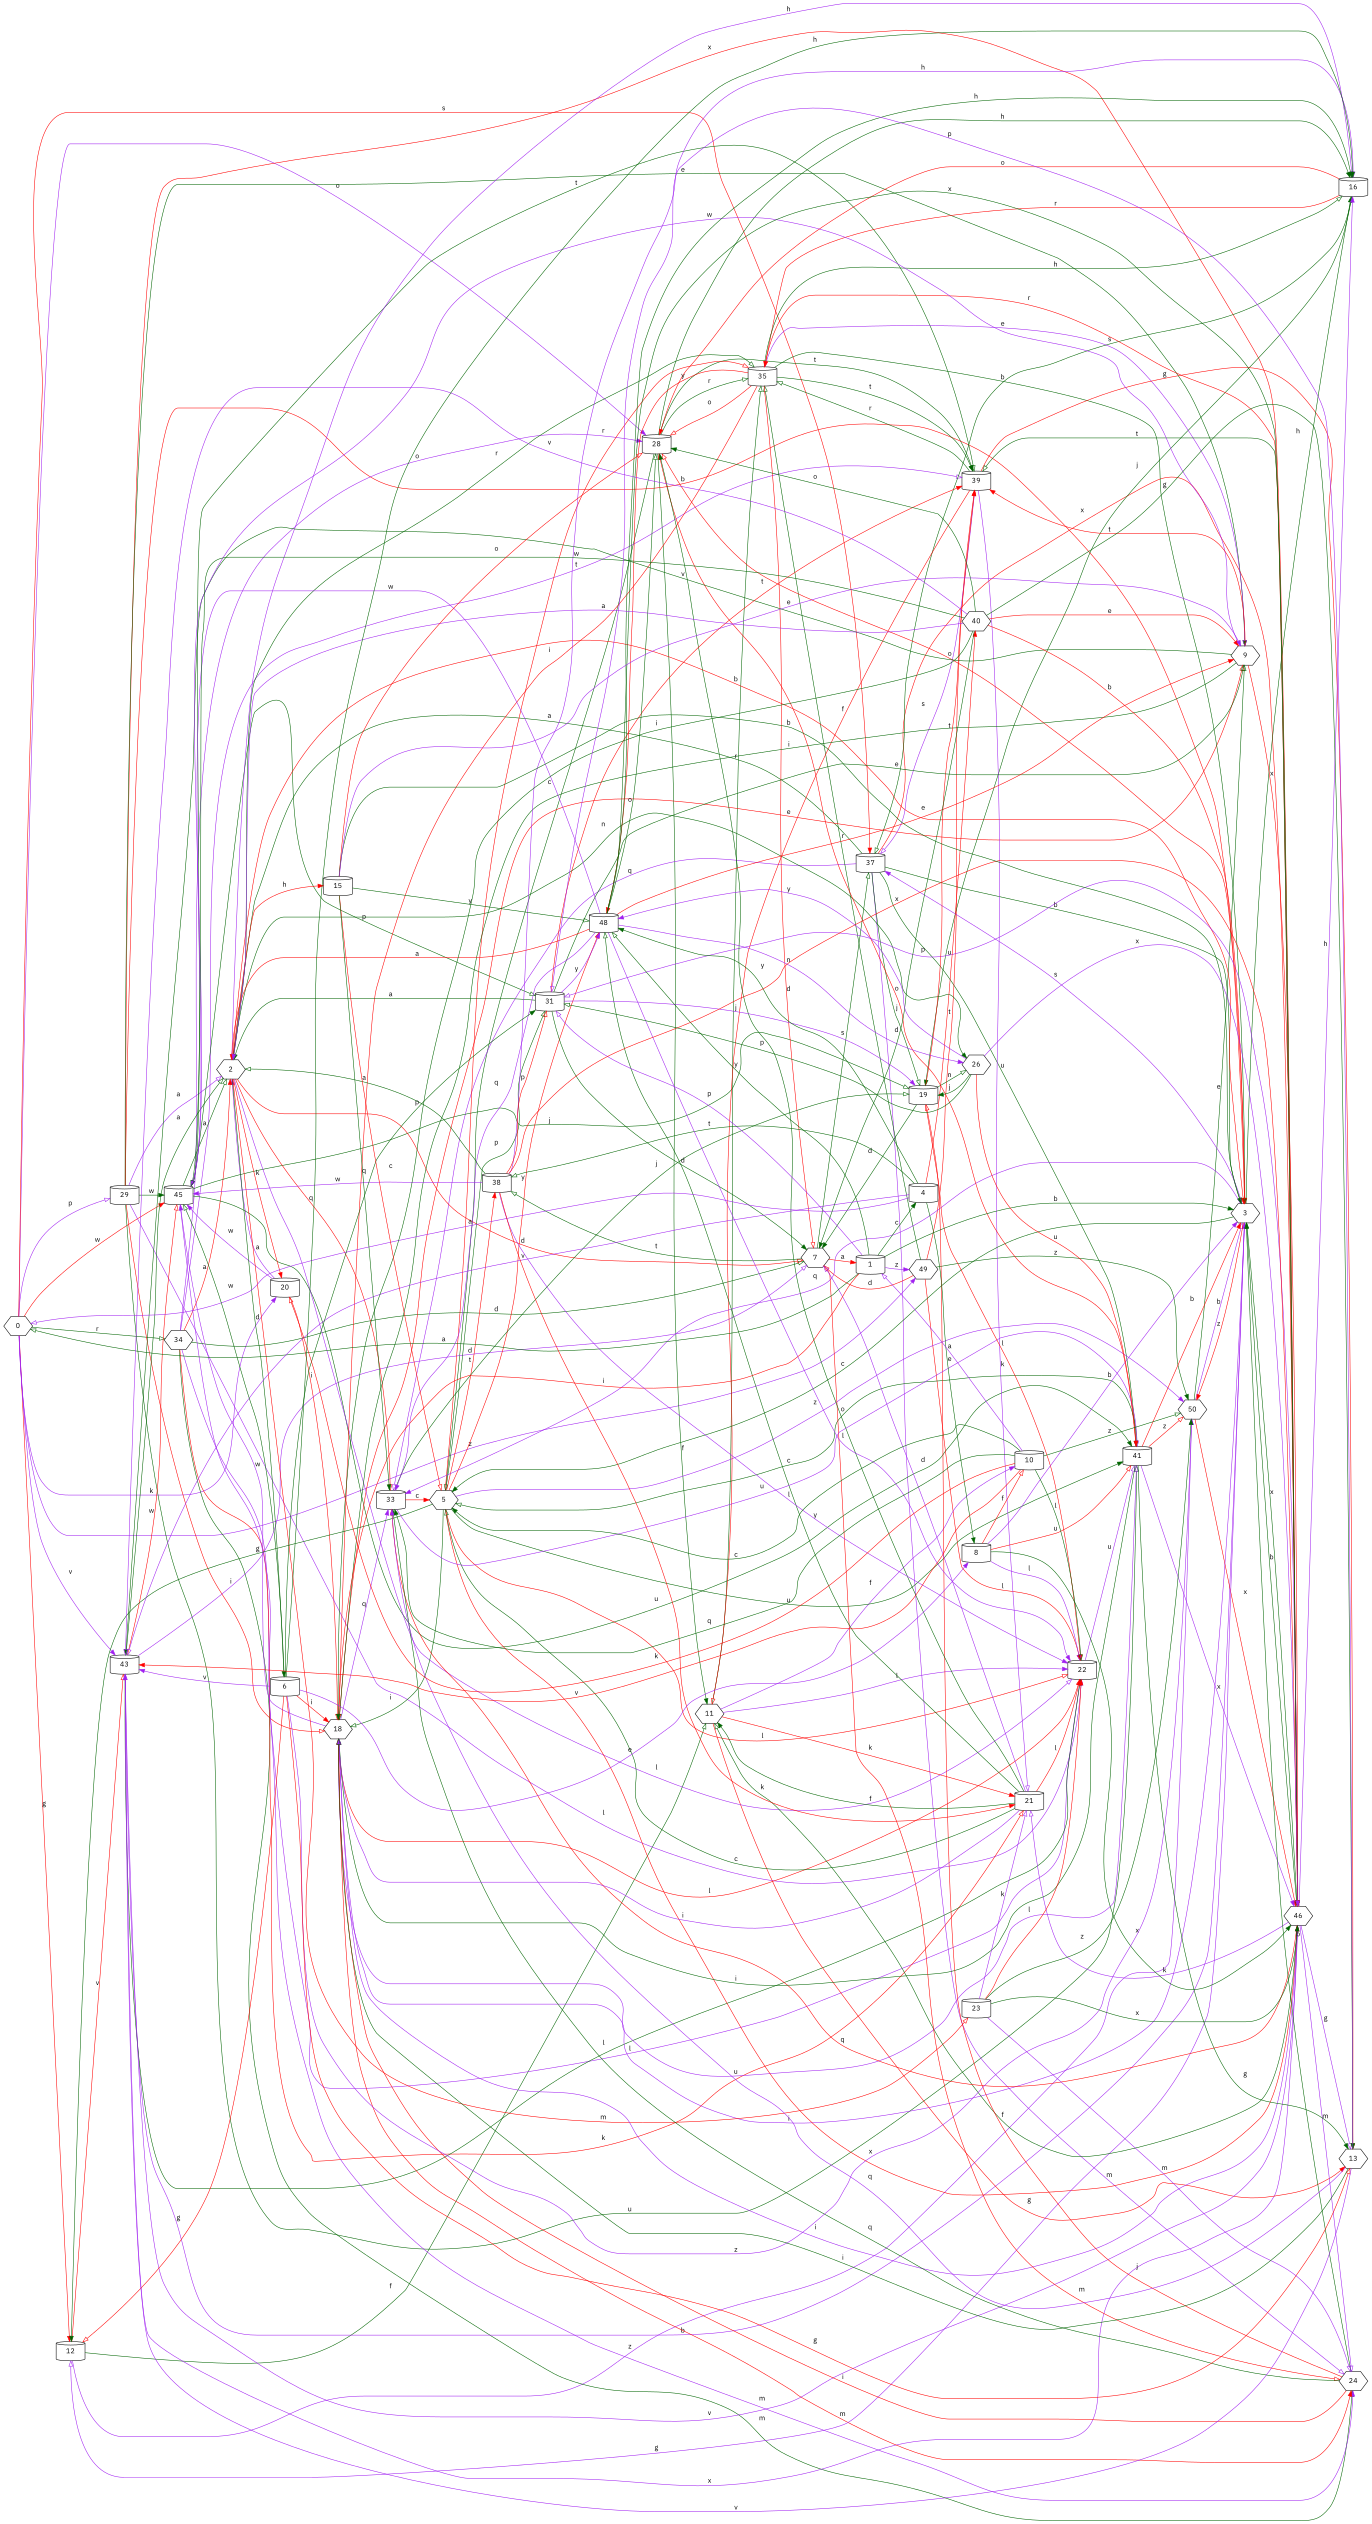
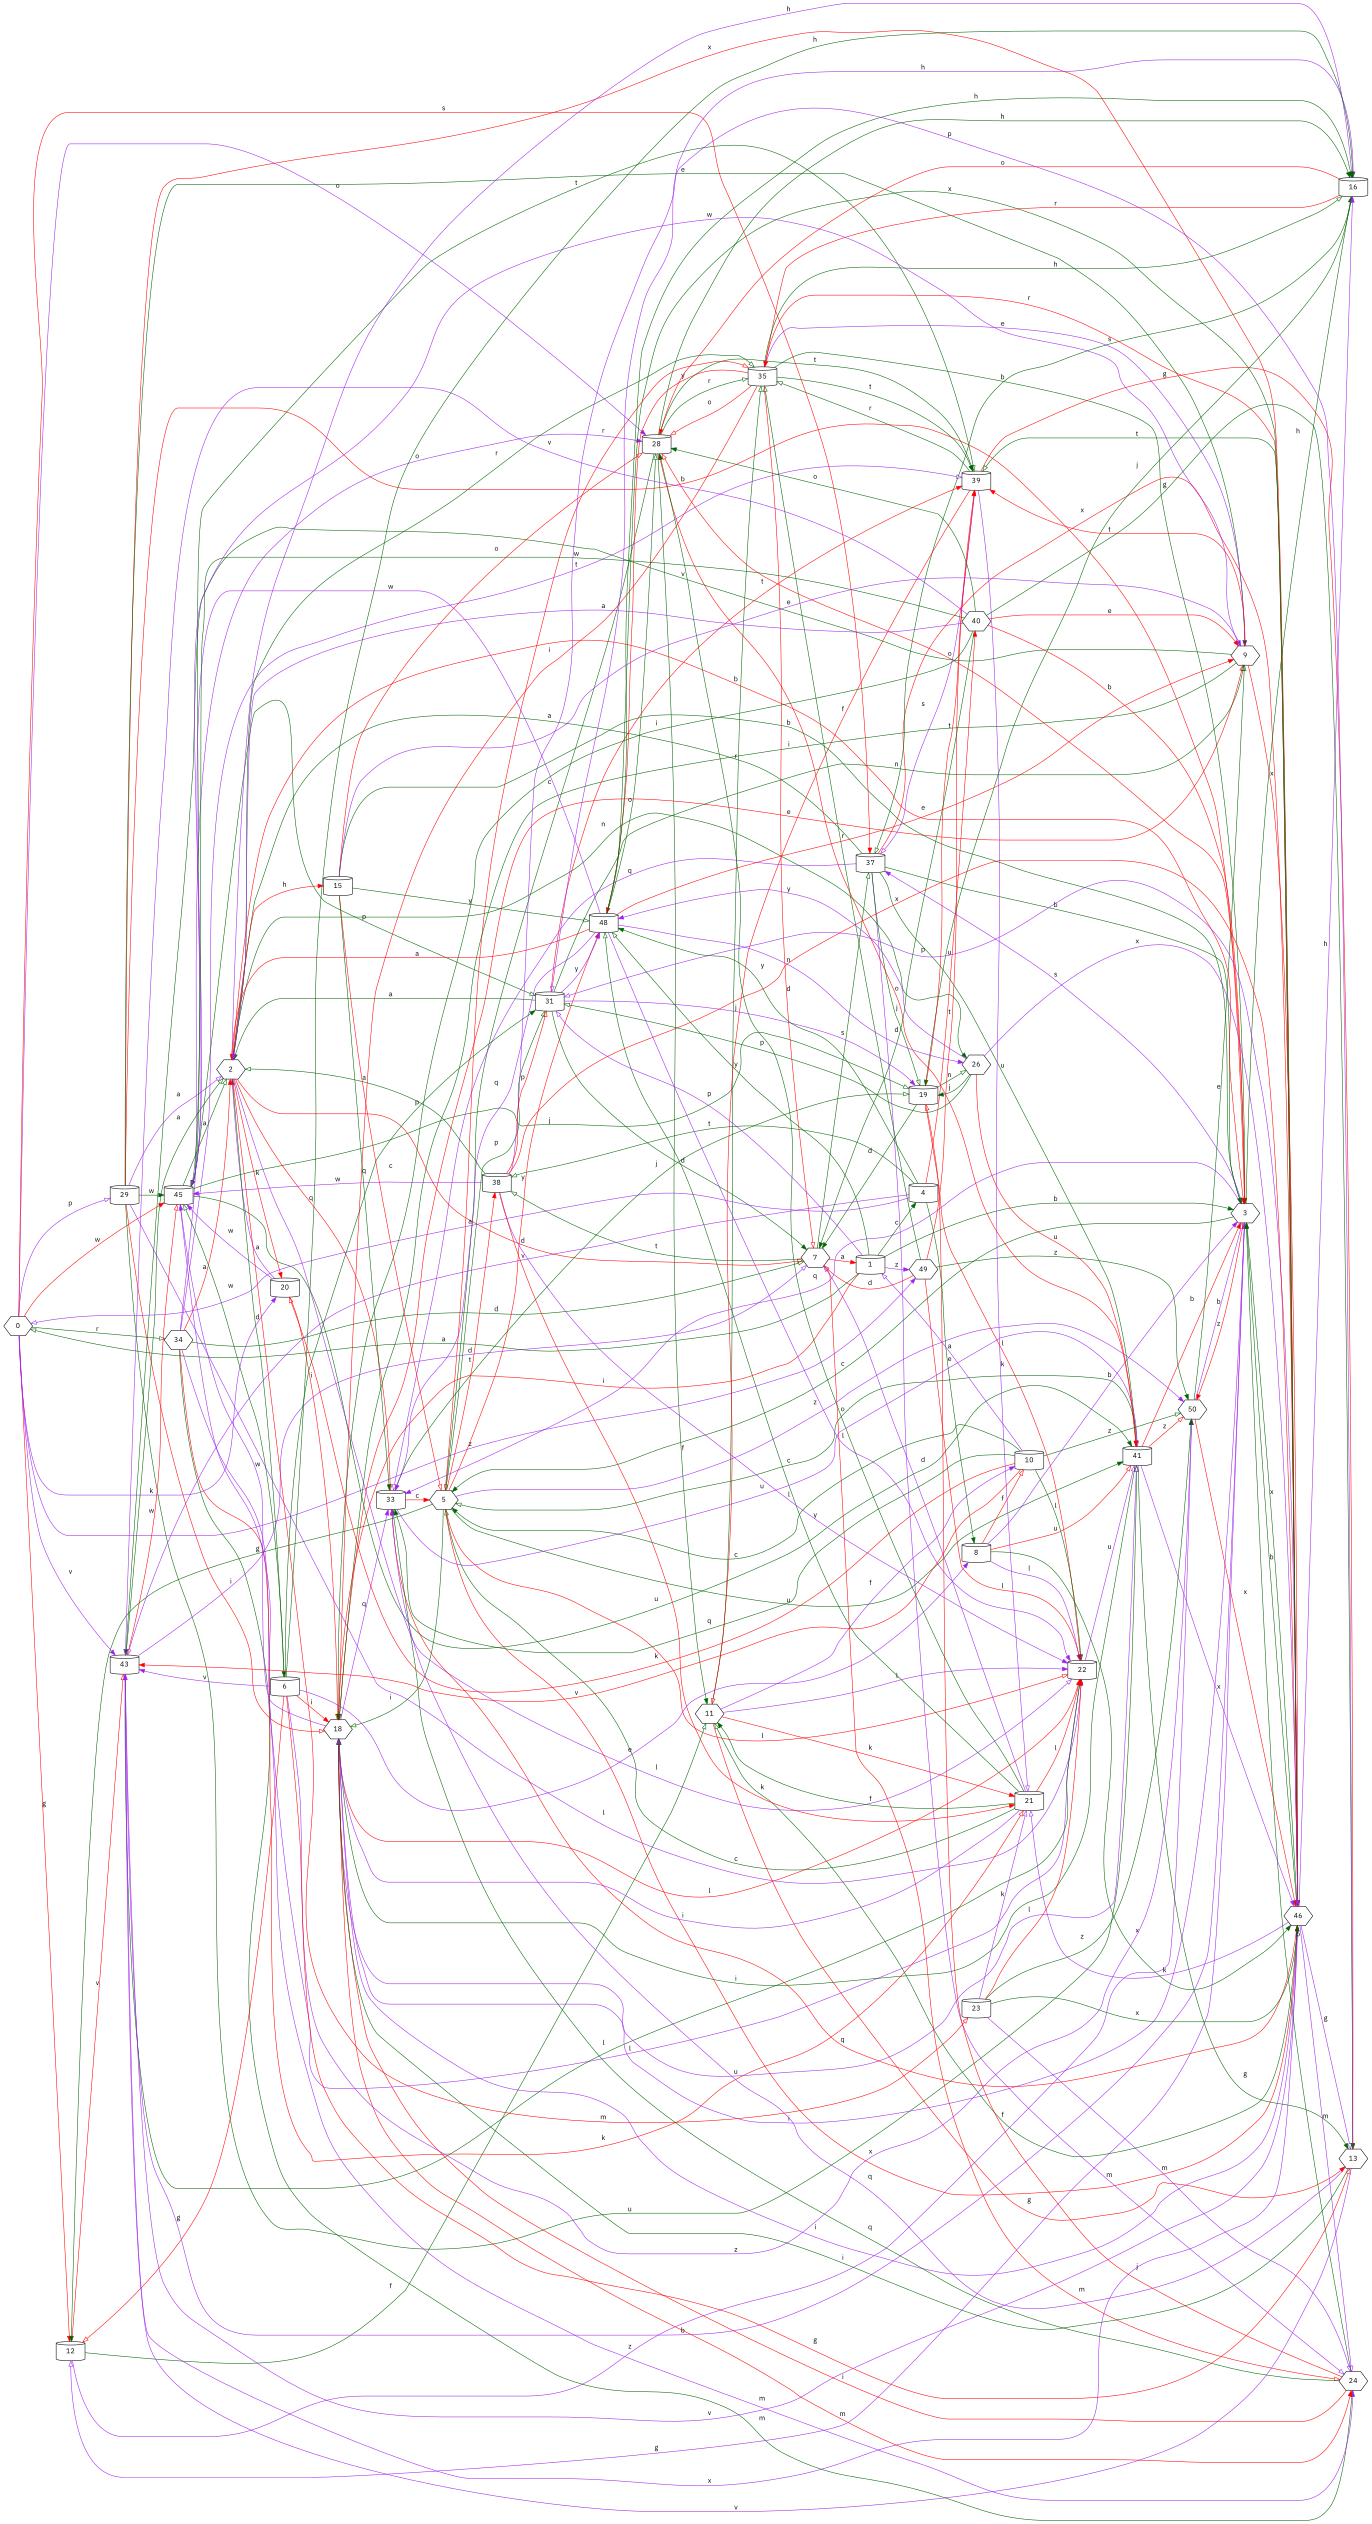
edge "31" -> "9": label "e" -> "n"
